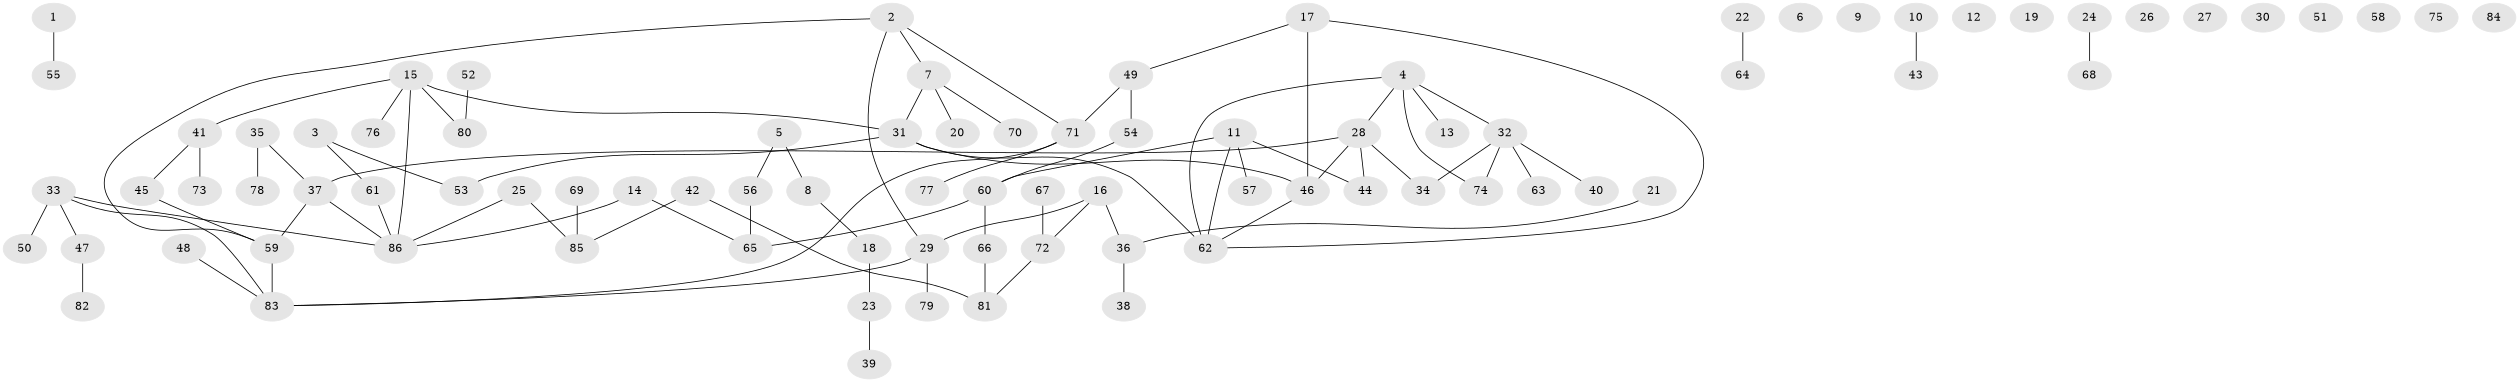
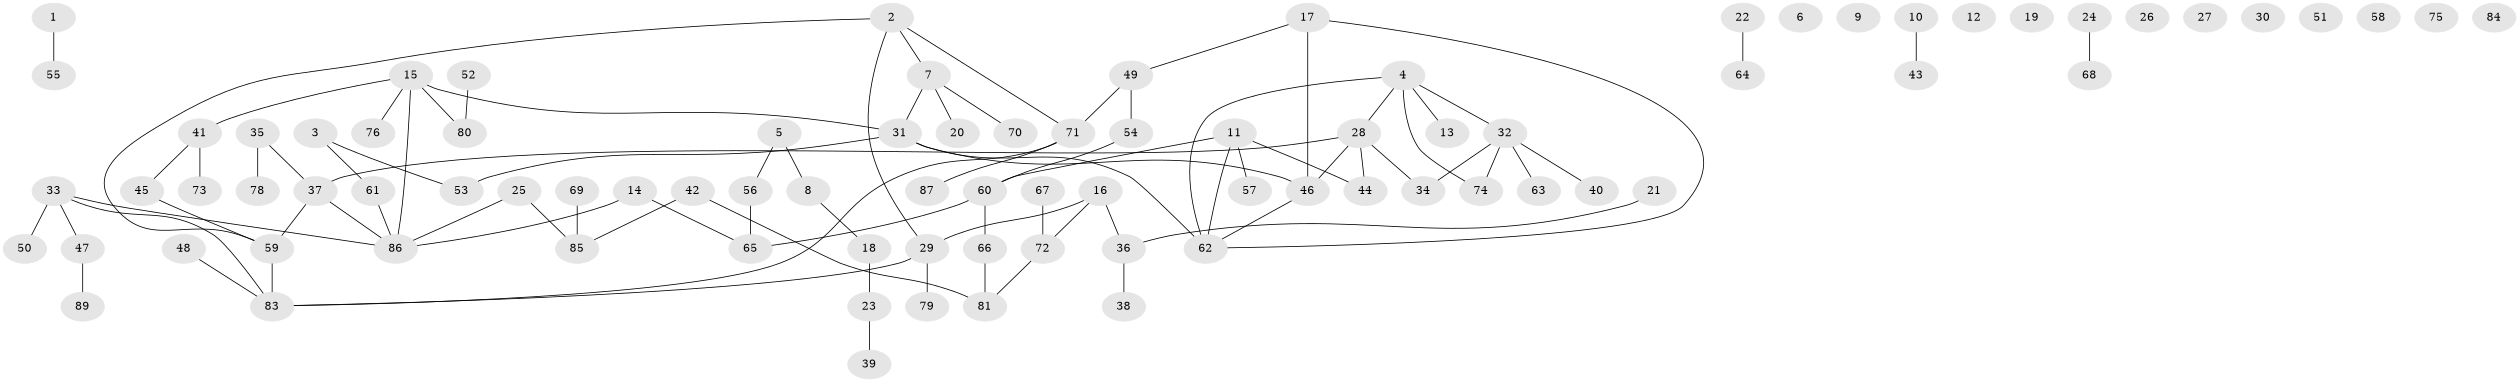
node "77": label "77" -> "87"
node "82": label "82" -> "89"
